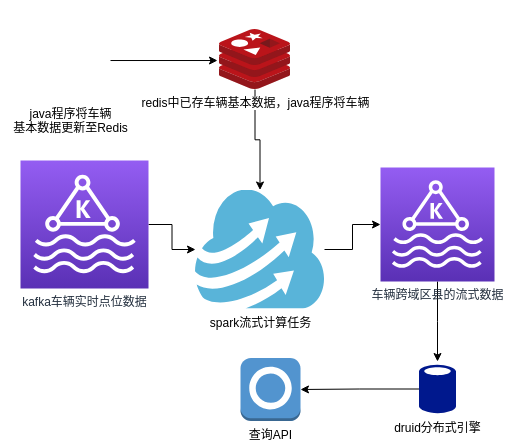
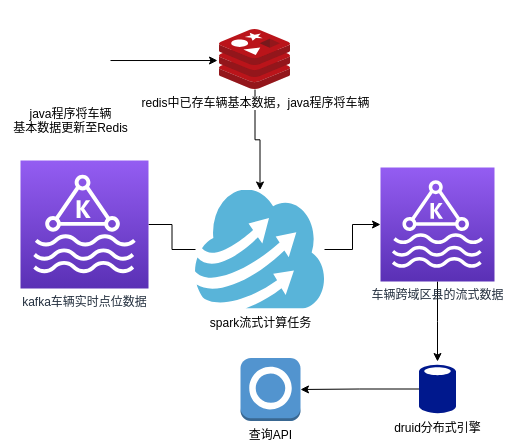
edge "kafka车辆实时点位数据" -> "spark流式计算任务": arrowhead classic -> none
